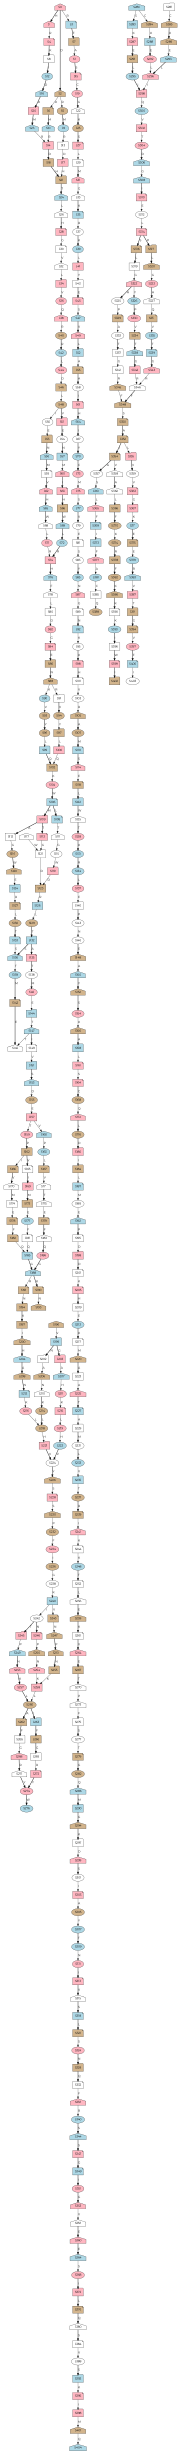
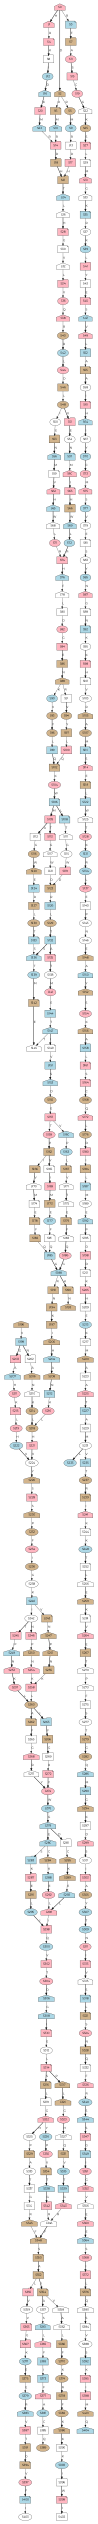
node "S317": shape folder -> house
node "S402": fillcolor tan -> white
edge "S113" -> "S121": now "S113" -> "S117"
edge "S233" -> "S235": now "S231" -> "S235"
node "S278": added
